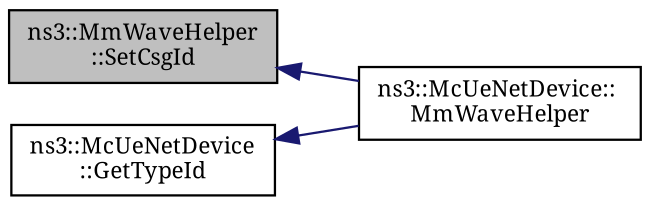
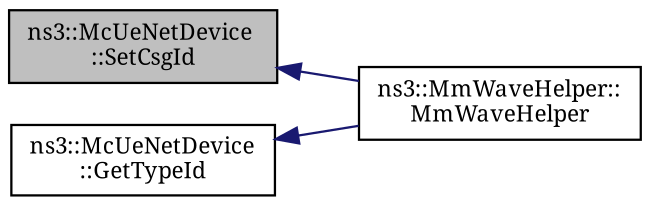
node "ns3::MmWaveHelper ::SetCsgId": label "ns3::MmWaveHelper ::SetCsgId" -> "ns3::McUeNetDevice ::SetCsgId"
node "ns3::McUeNetDevice:: MmWaveHelper": label "ns3::McUeNetDevice:: MmWaveHelper" -> "ns3::MmWaveHelper:: MmWaveHelper"
